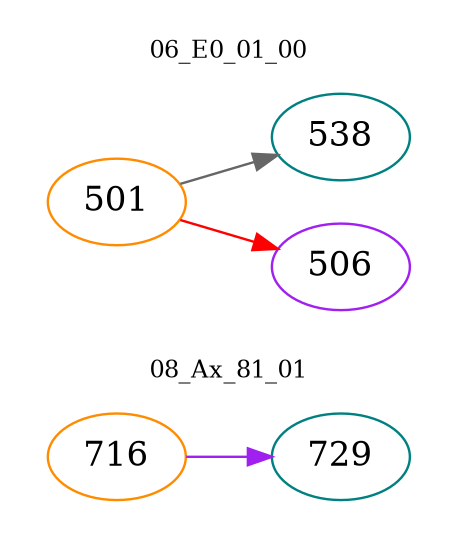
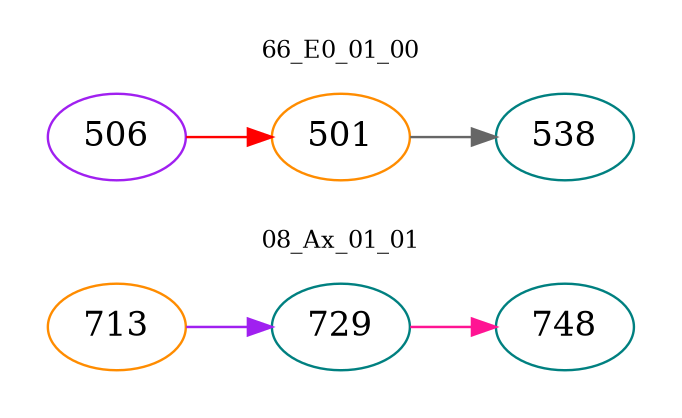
cluster "06_E0_01_00": label "06_E0_01_00" -> "66_E0_01_00"
edge "501" -> "506": reversed
node "748": added
cluster "08_Ax_81_01": label "08_Ax_81_01" -> "08_Ax_01_01"
node "716": label "716" -> "713"
